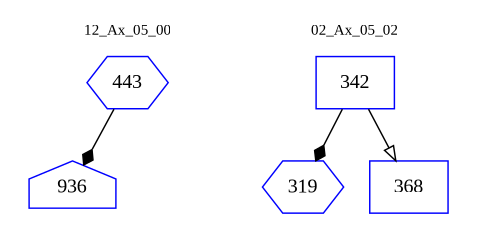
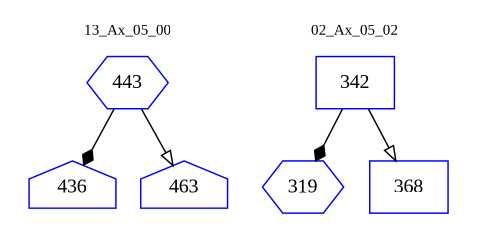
cluster "12_Ax_05_00": label "12_Ax_05_00" -> "13_Ax_05_00"
node "936": label "936" -> "436"
node "463": added
